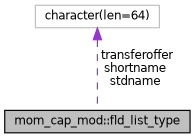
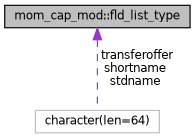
edge "mom_cap_mod::fld_list_type" -> "character(len=64)": reversed
